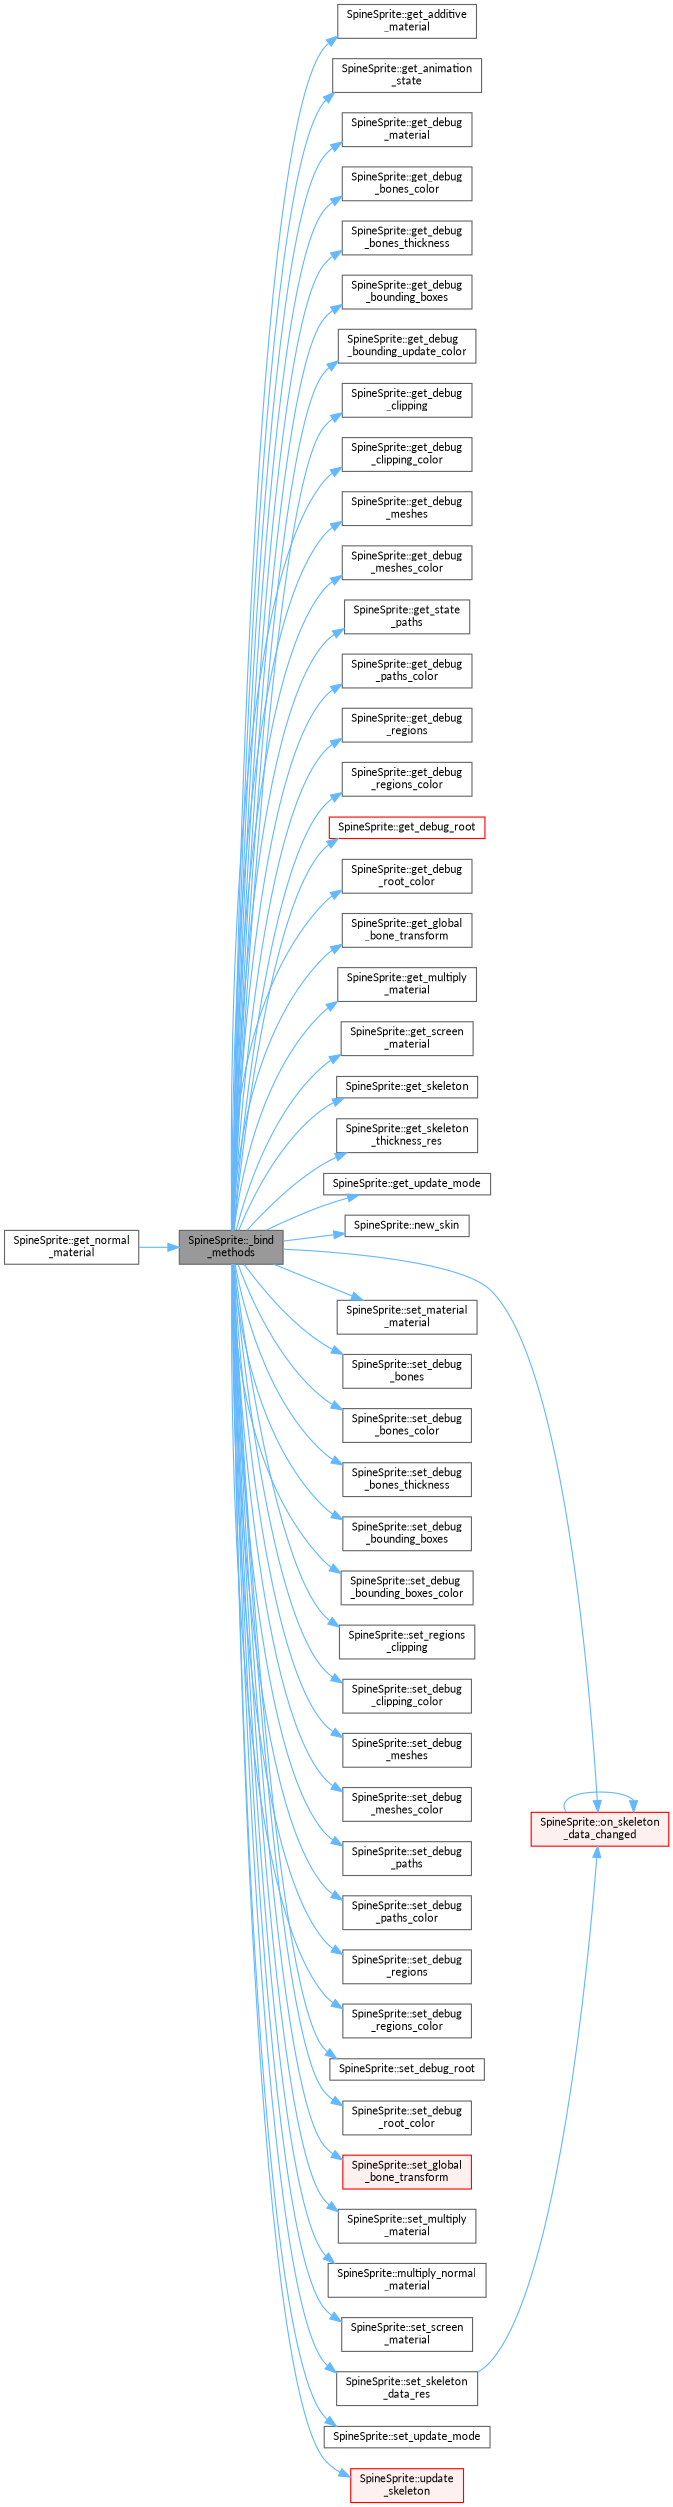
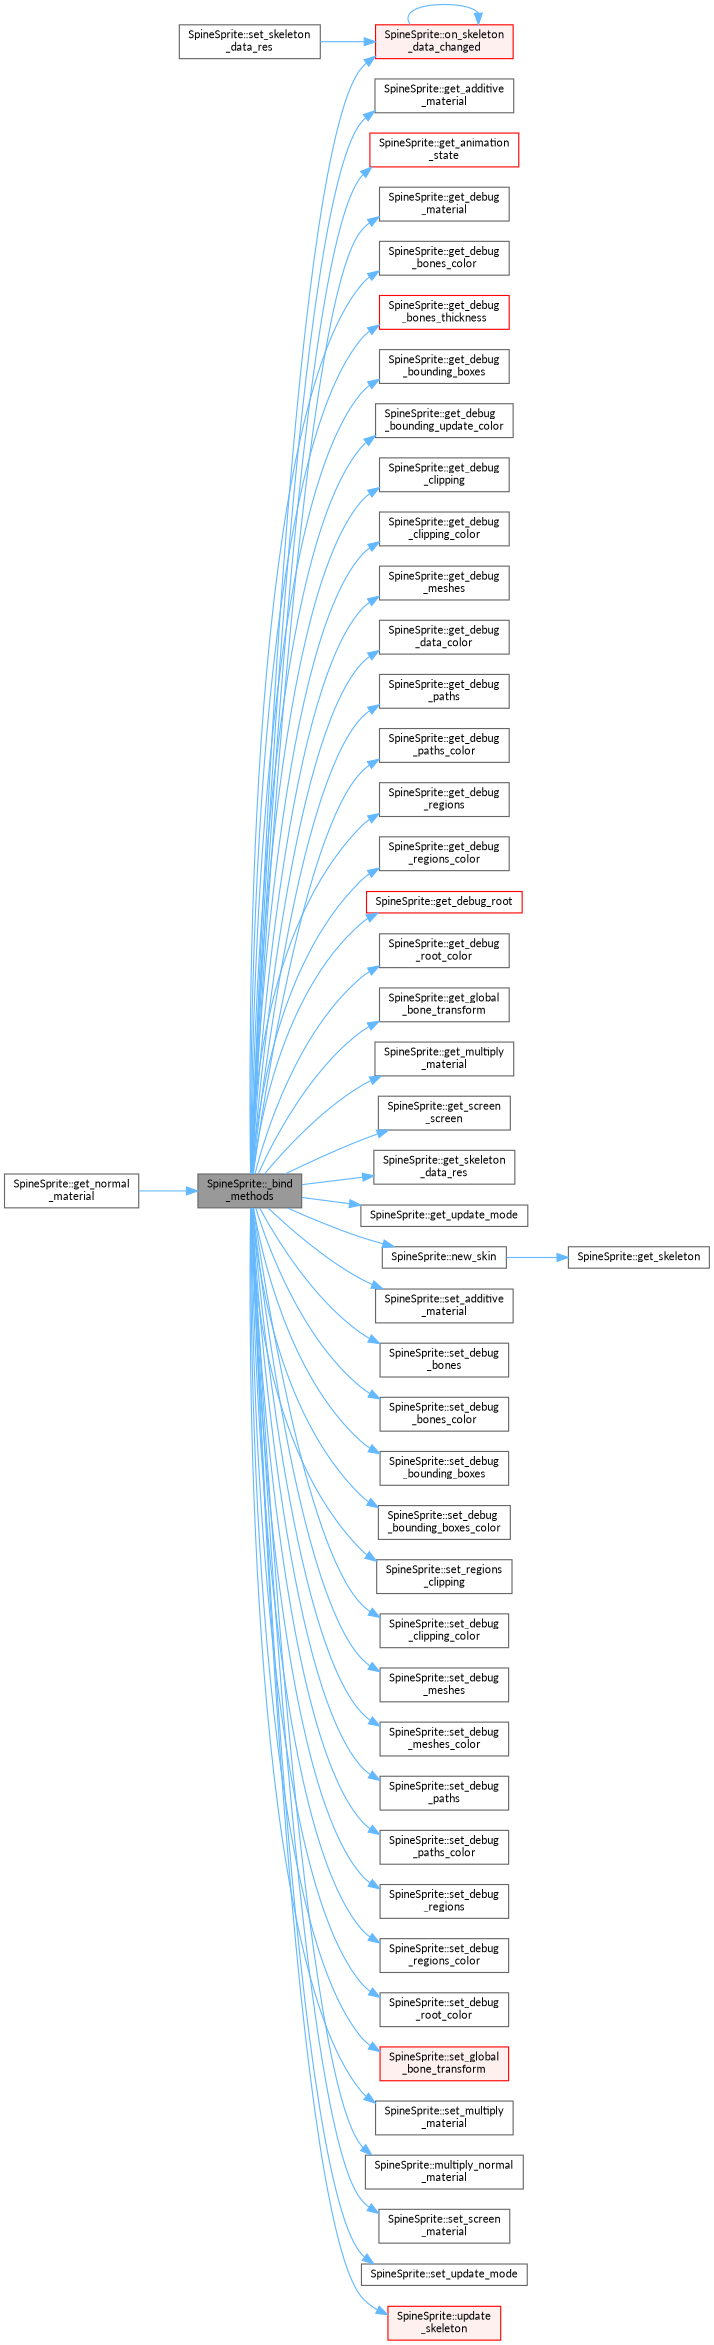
node "SpineSprite::get_animation _state": color grey40 -> red
node "SpineSprite::get_debug _bones_thickness": color grey40 -> red
node "SpineSprite::get_debug _meshes_color": label "SpineSprite::get_debug _meshes_color" -> "SpineSprite::get_debug _data_color"
node "SpineSprite::get_state _paths": label "SpineSprite::get_state _paths" -> "SpineSprite::get_debug _paths"
node "SpineSprite::get_screen _material": label "SpineSprite::get_screen _material" -> "SpineSprite::get_screen _screen"
node "SpineSprite::get_skeleton _thickness_res": label "SpineSprite::get_skeleton _thickness_res" -> "SpineSprite::get_skeleton _data_res"
edge "SpineSprite::_bind _methods" -> "SpineSprite::get_skeleton": now "SpineSprite::new_skin" -> "SpineSprite::get_skeleton"
node "SpineSprite::set_material _material": label "SpineSprite::set_material _material" -> "SpineSprite::set_additive _material"
node "SpineSprite::set_debug _bones_thickness": removed
edge "SpineSprite::_bind _methods" -> "SpineSprite::set_skeleton _data_res": removed
node "SpineSprite::set_debug_root": removed
